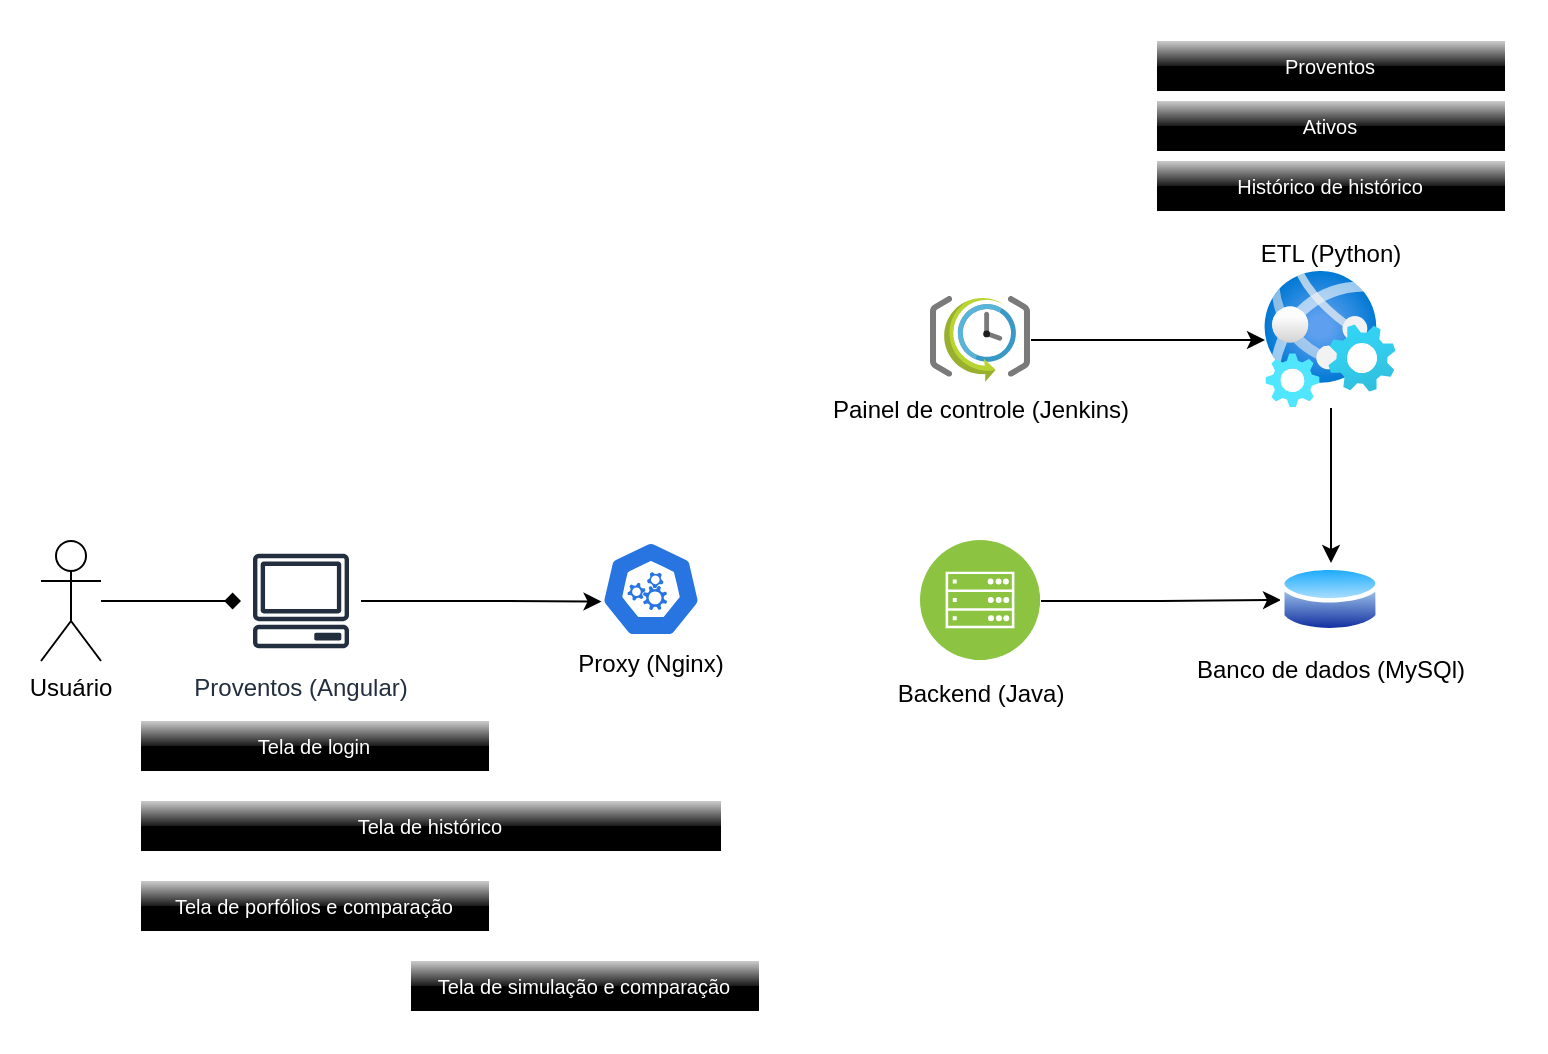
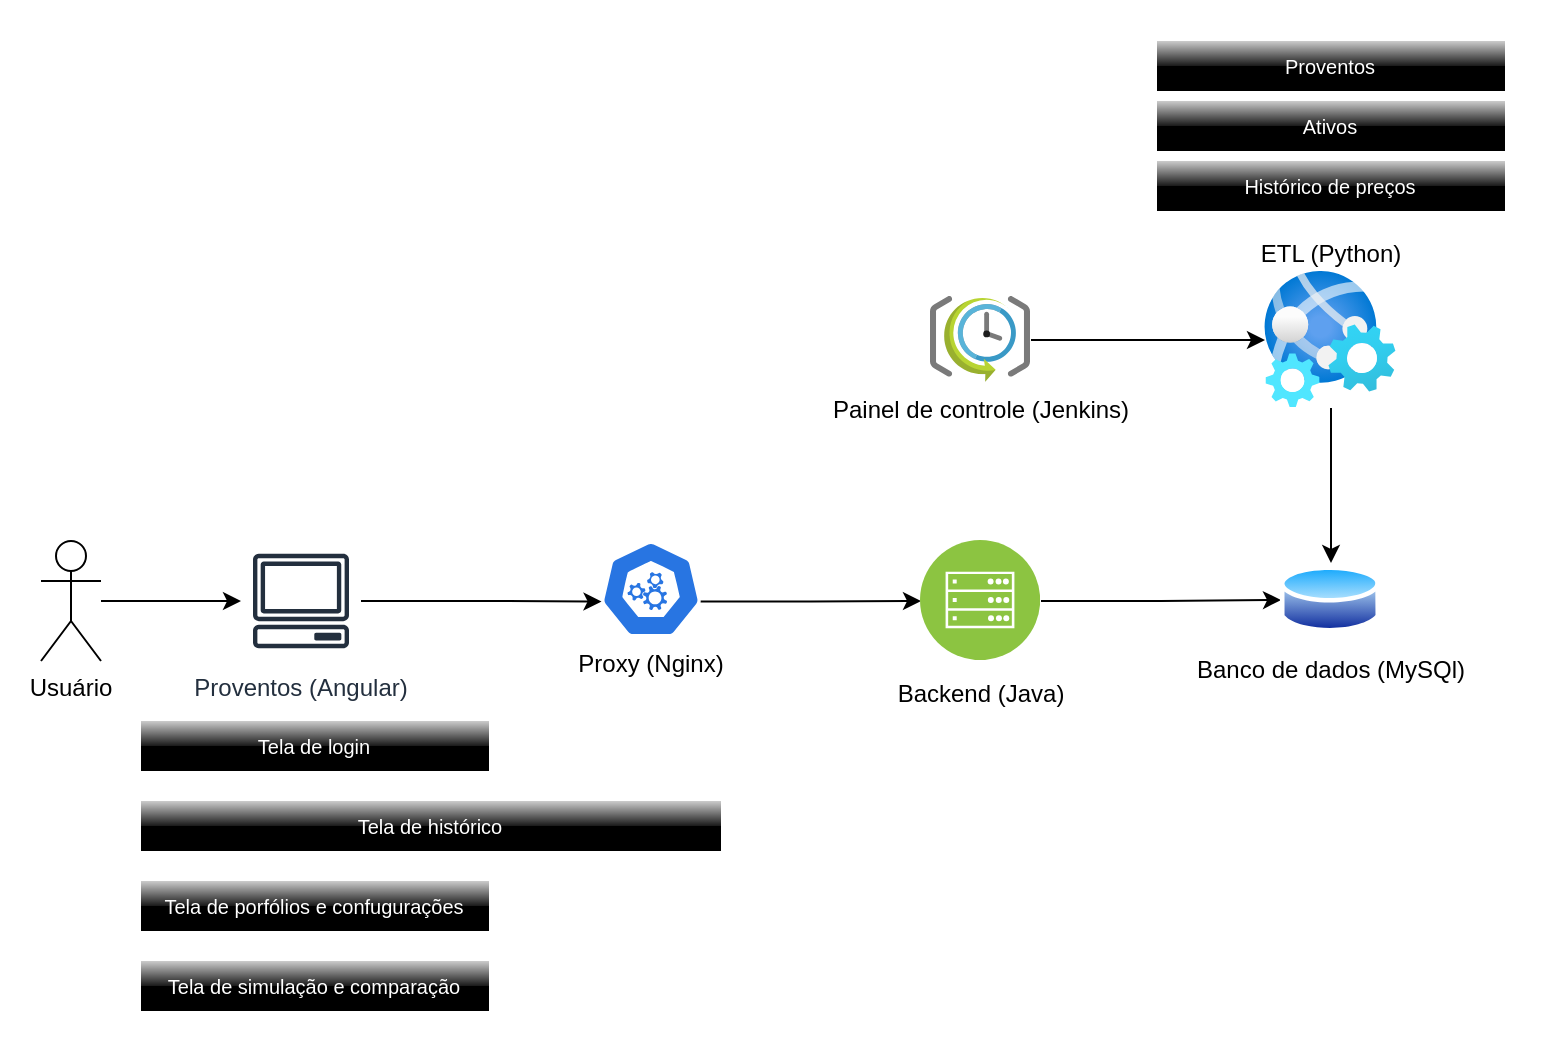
node "Histórico de histórico": label "Histórico de histórico" -> "Histórico de preços"
edge "Usuário" -> "Proventos (Angular)": arrowhead diamond -> classic
edge "Proxy (Nginx)" -> "Backend (Java)": added
node "Tela de porfólios e comparação": label "Tela de porfólios e comparação" -> "Tela de porfólios e confugurações"
node "Tela de simulação e comparação": moved (585, 986) -> (315, 986)
